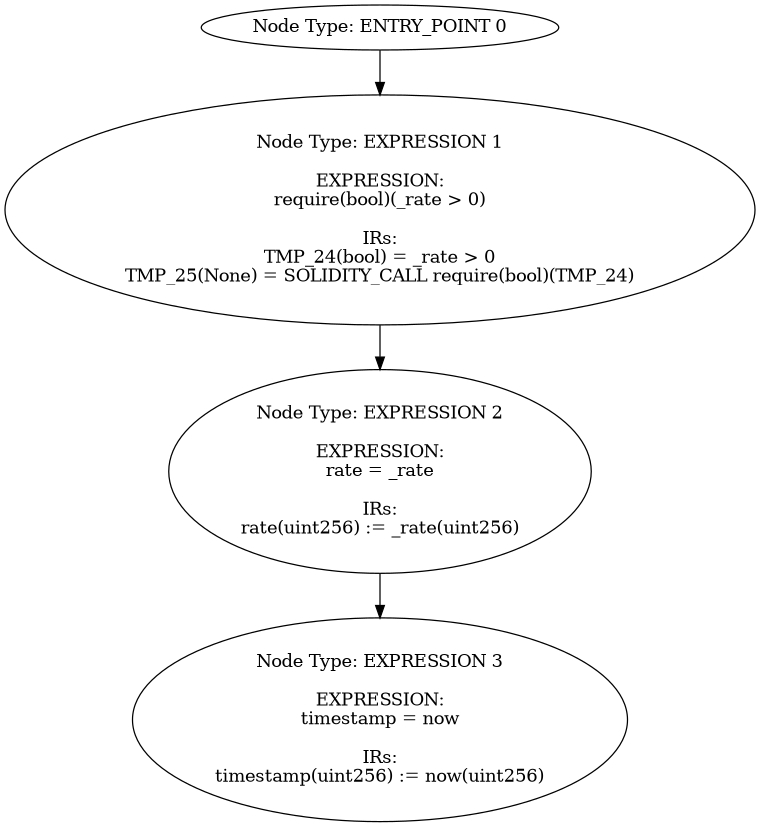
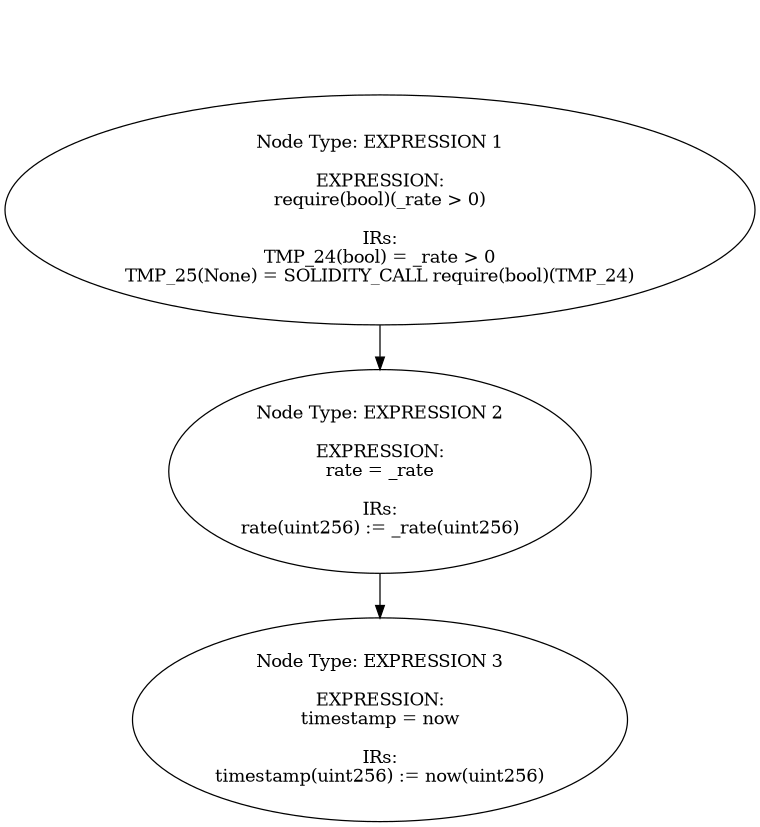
node "Node Type: ENTRY_POINT 0": removed
